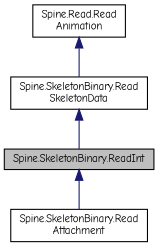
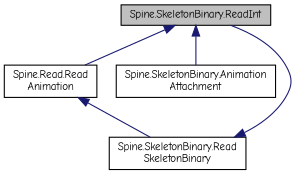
edge "Spine.Read.Read Animation" -> "Spine.SkeletonBinary.ReadInt": added
node "Spine.SkeletonBinary.Read SkeletonData": label "Spine.SkeletonBinary.Read SkeletonData" -> "Spine.SkeletonBinary.Read SkeletonBinary"
node "Spine.SkeletonBinary.Read Attachment": label "Spine.SkeletonBinary.Read Attachment" -> "Spine.SkeletonBinary.Animation Attachment"
